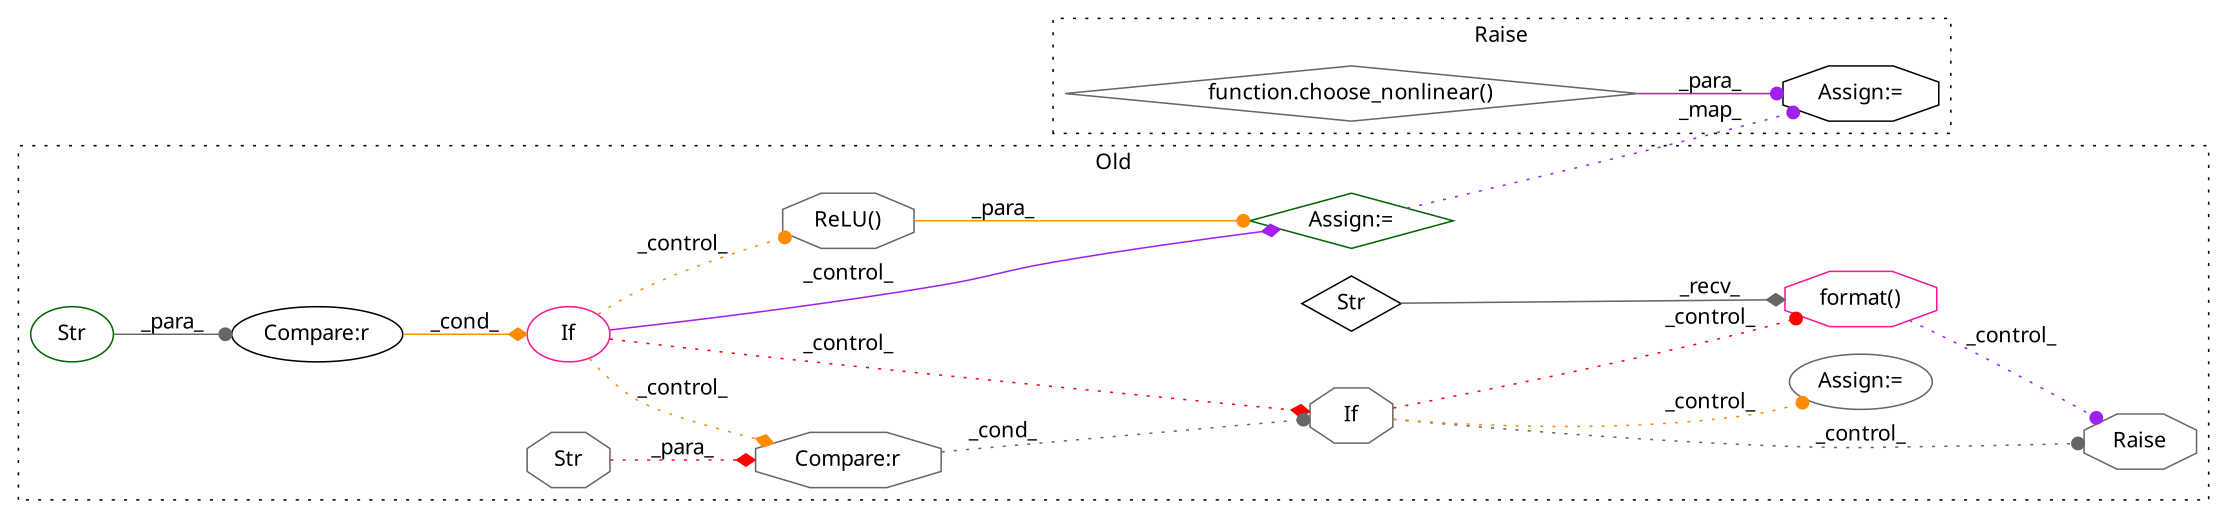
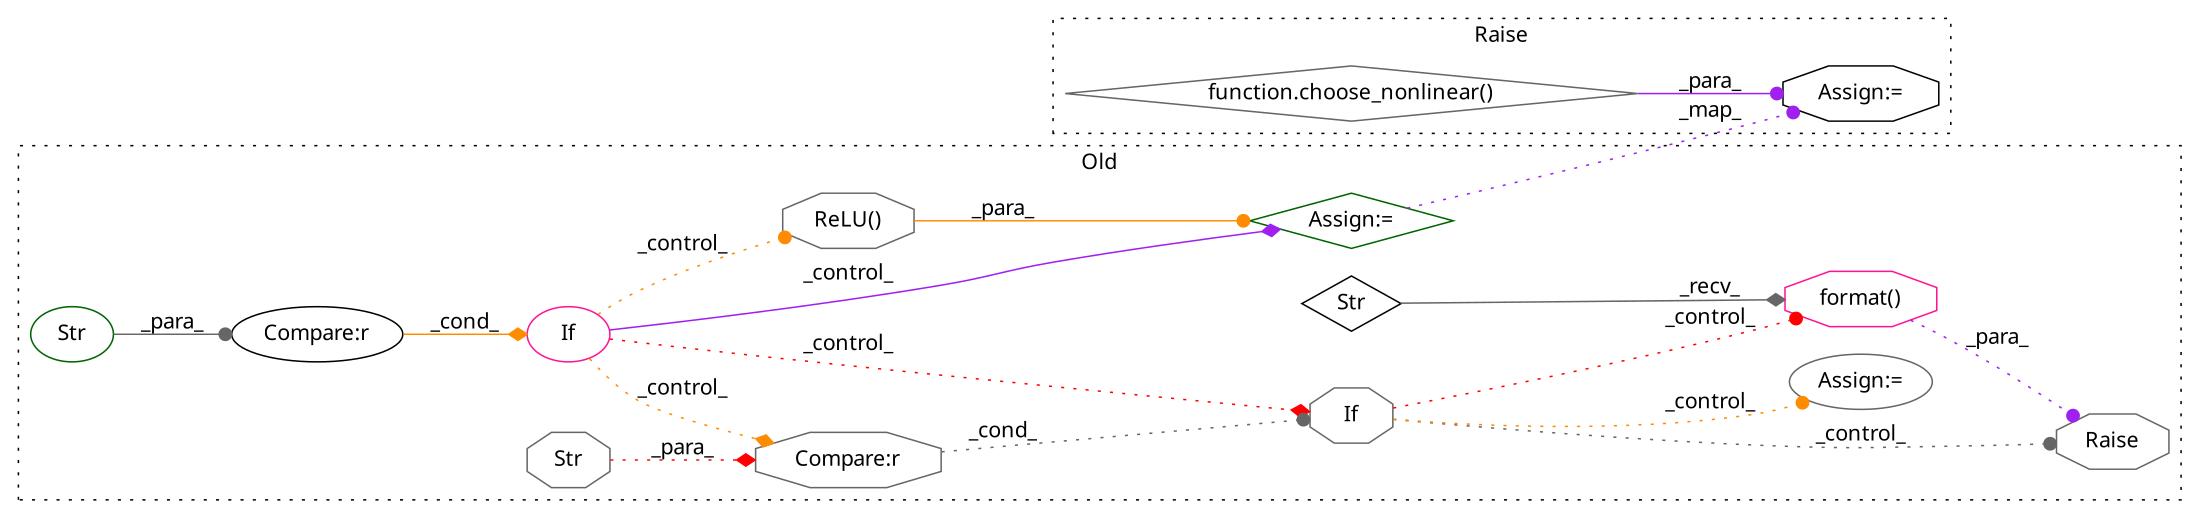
edge "format()" -> "Raise": label "_control_" -> "_para_"
